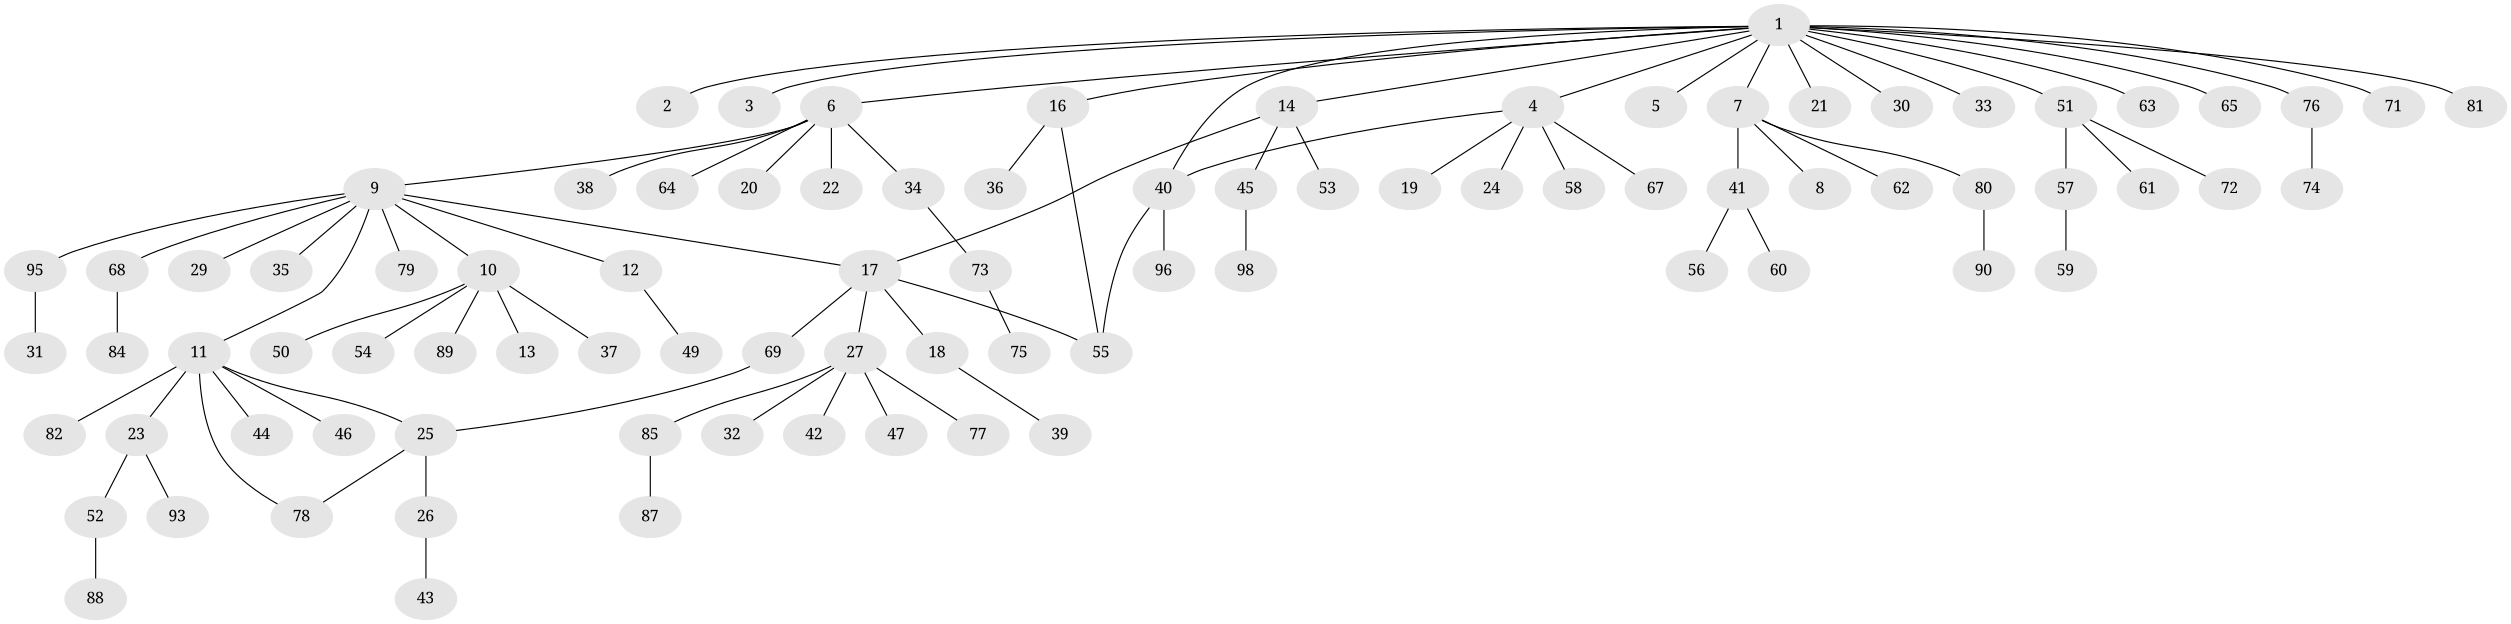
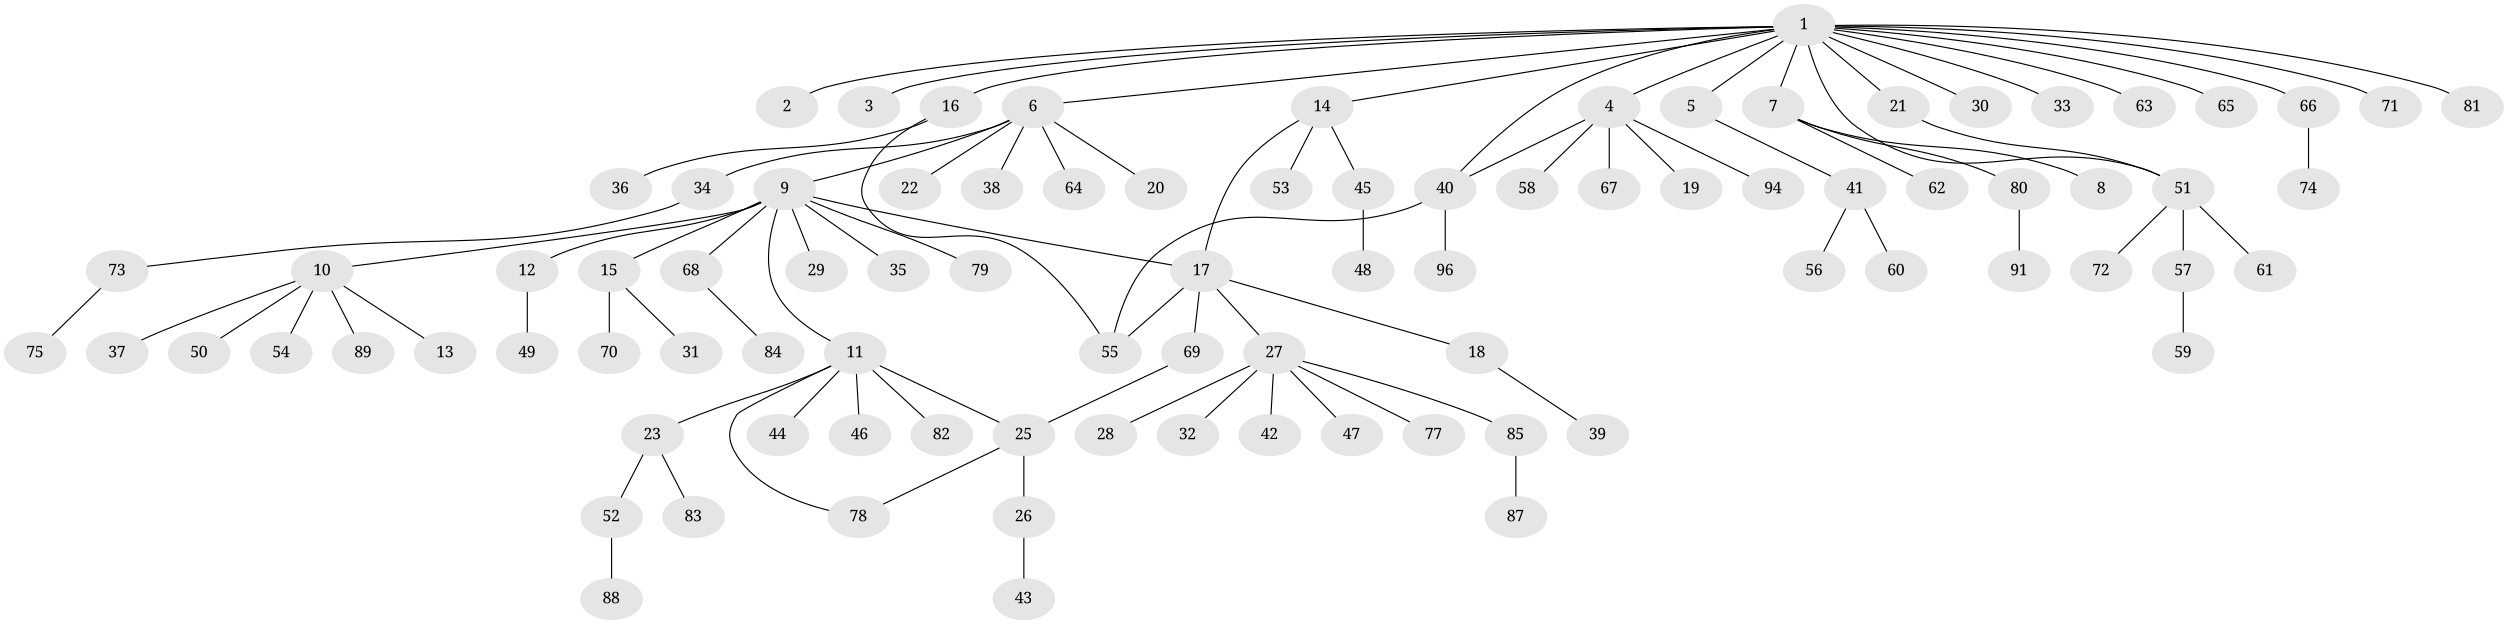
node "76": label "76" -> "66"
edge "7" -- "41": now "5" -- "41"
edge "21" -- "51": added
node "24": label "24" -> "94"
node "95": label "95" -> "15"
node "98": label "98" -> "48"
node "90": label "90" -> "91"
node "70": added
node "28": added
node "93": label "93" -> "83"
